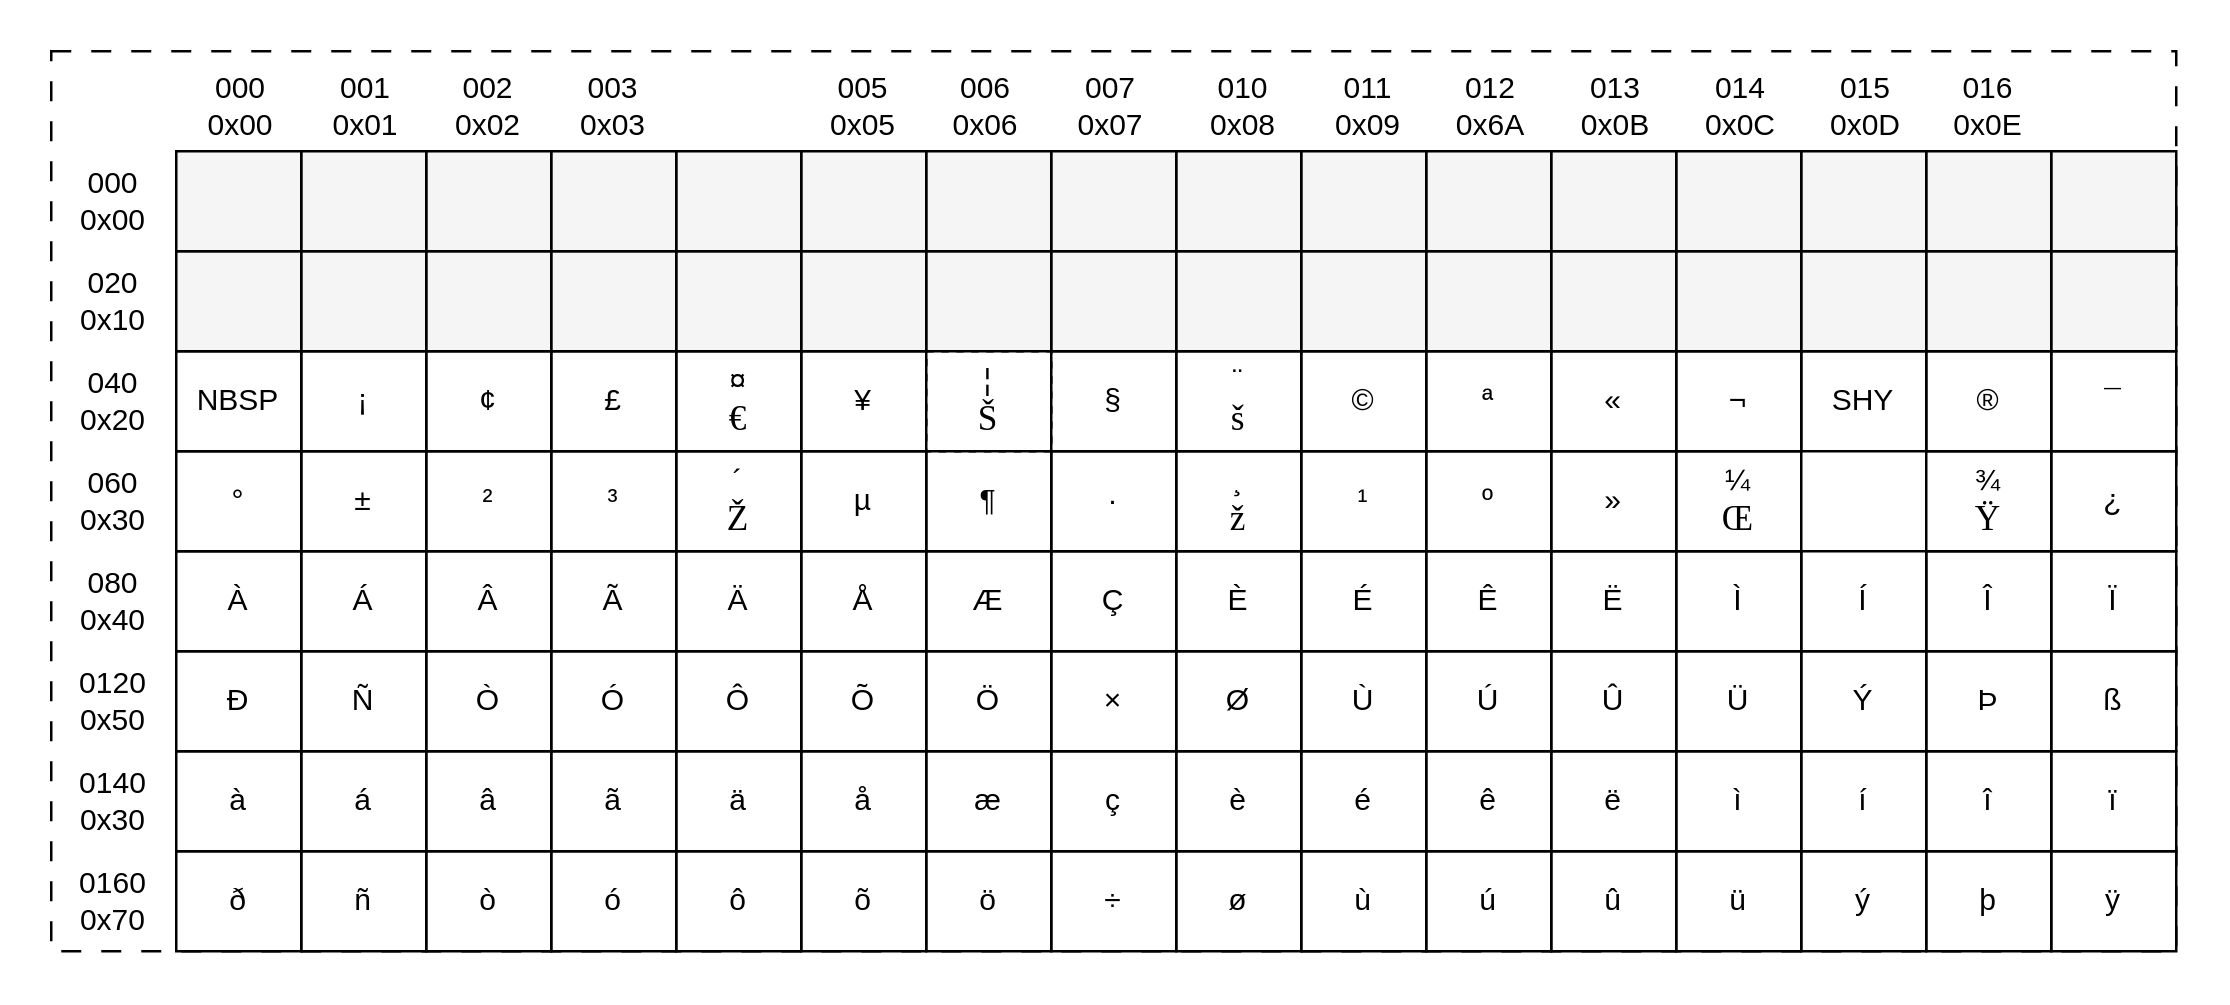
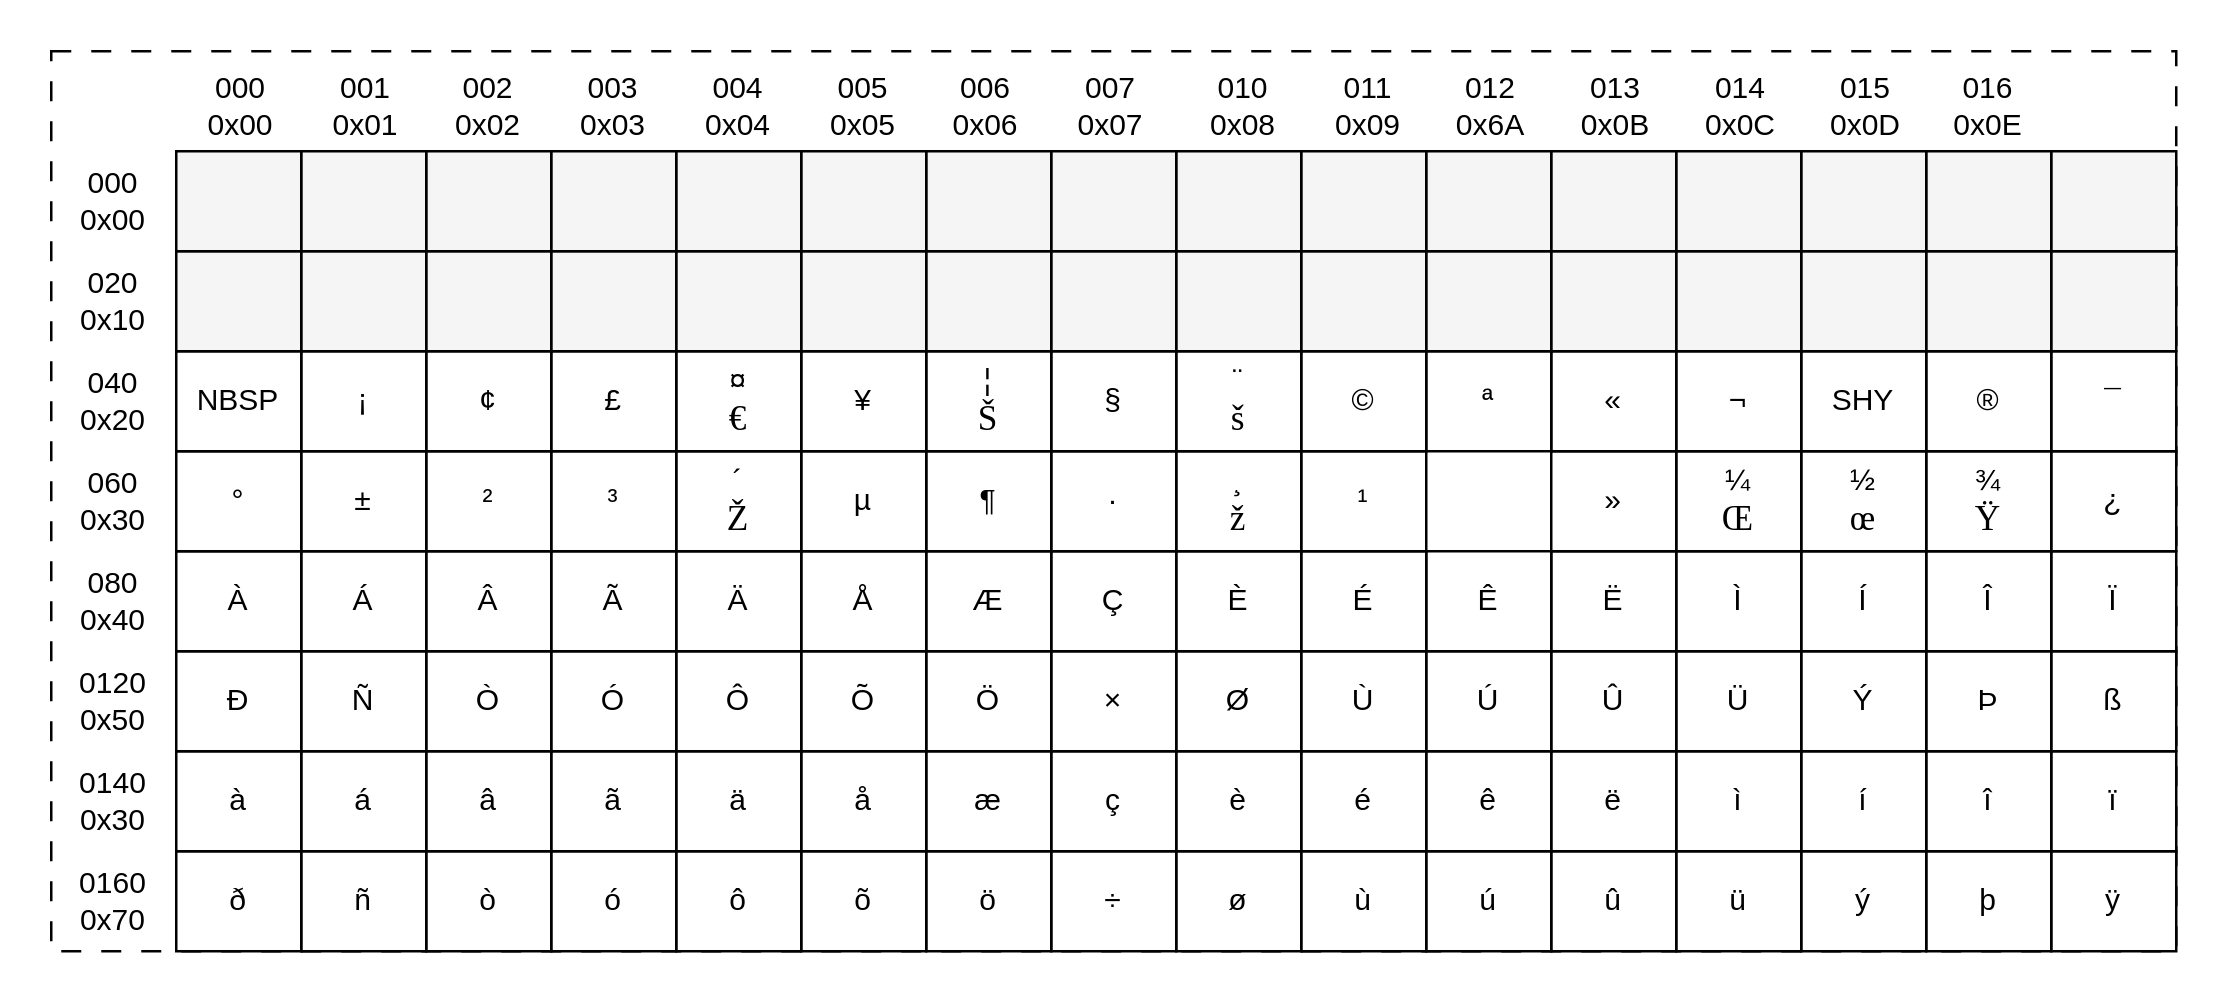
node "004 0x04": added
node "¦Š": style dashed -> solid
node "º": removed
node "½œ": added
